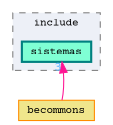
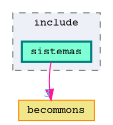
edge "becommons" -> "sistemas": reversed
